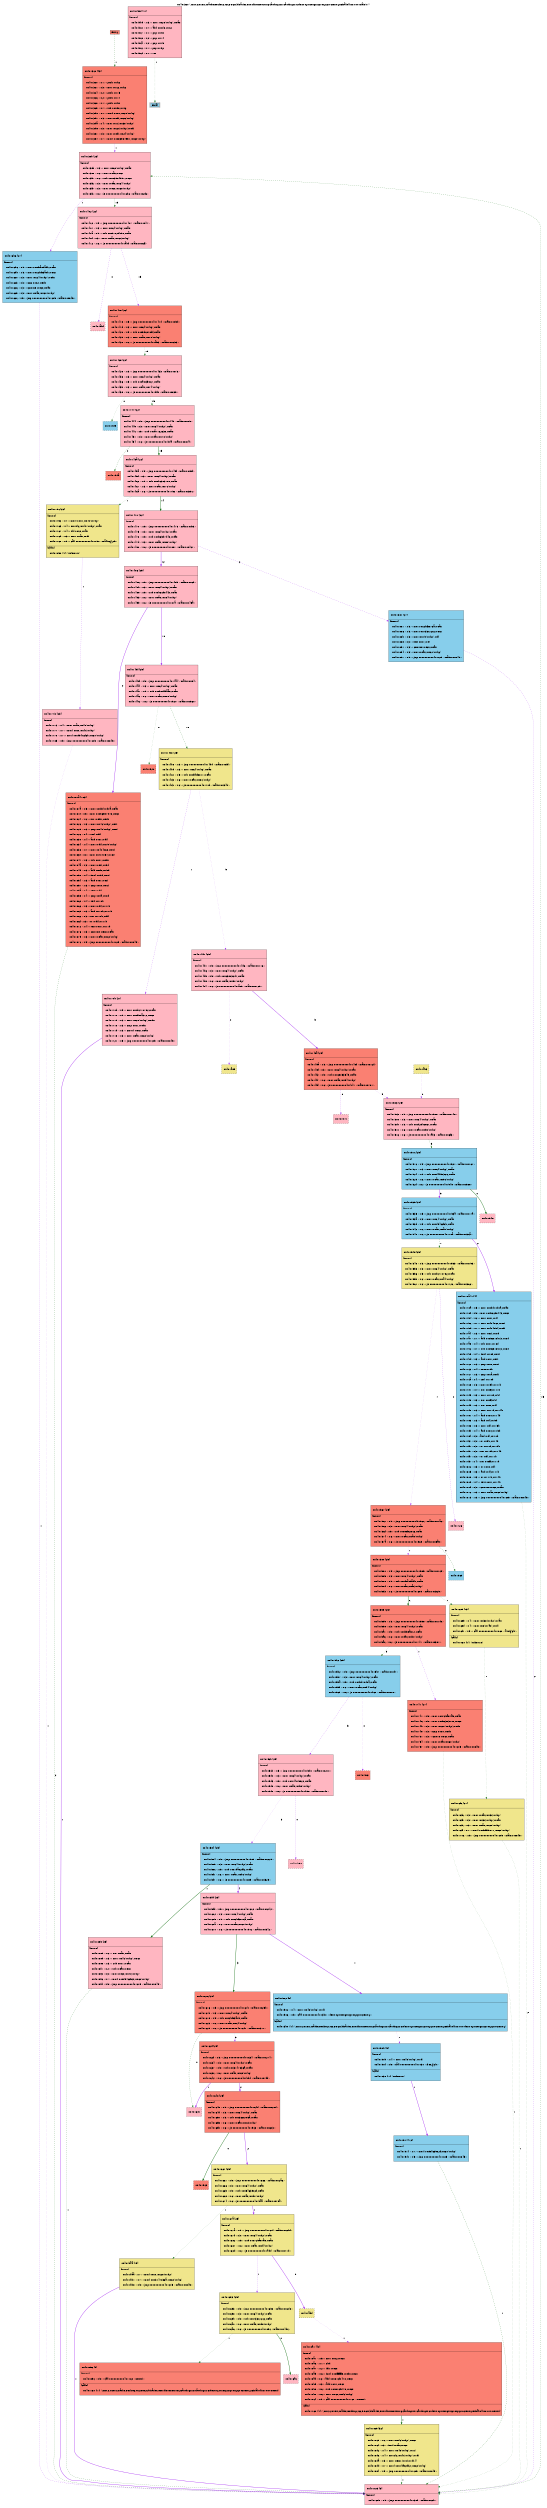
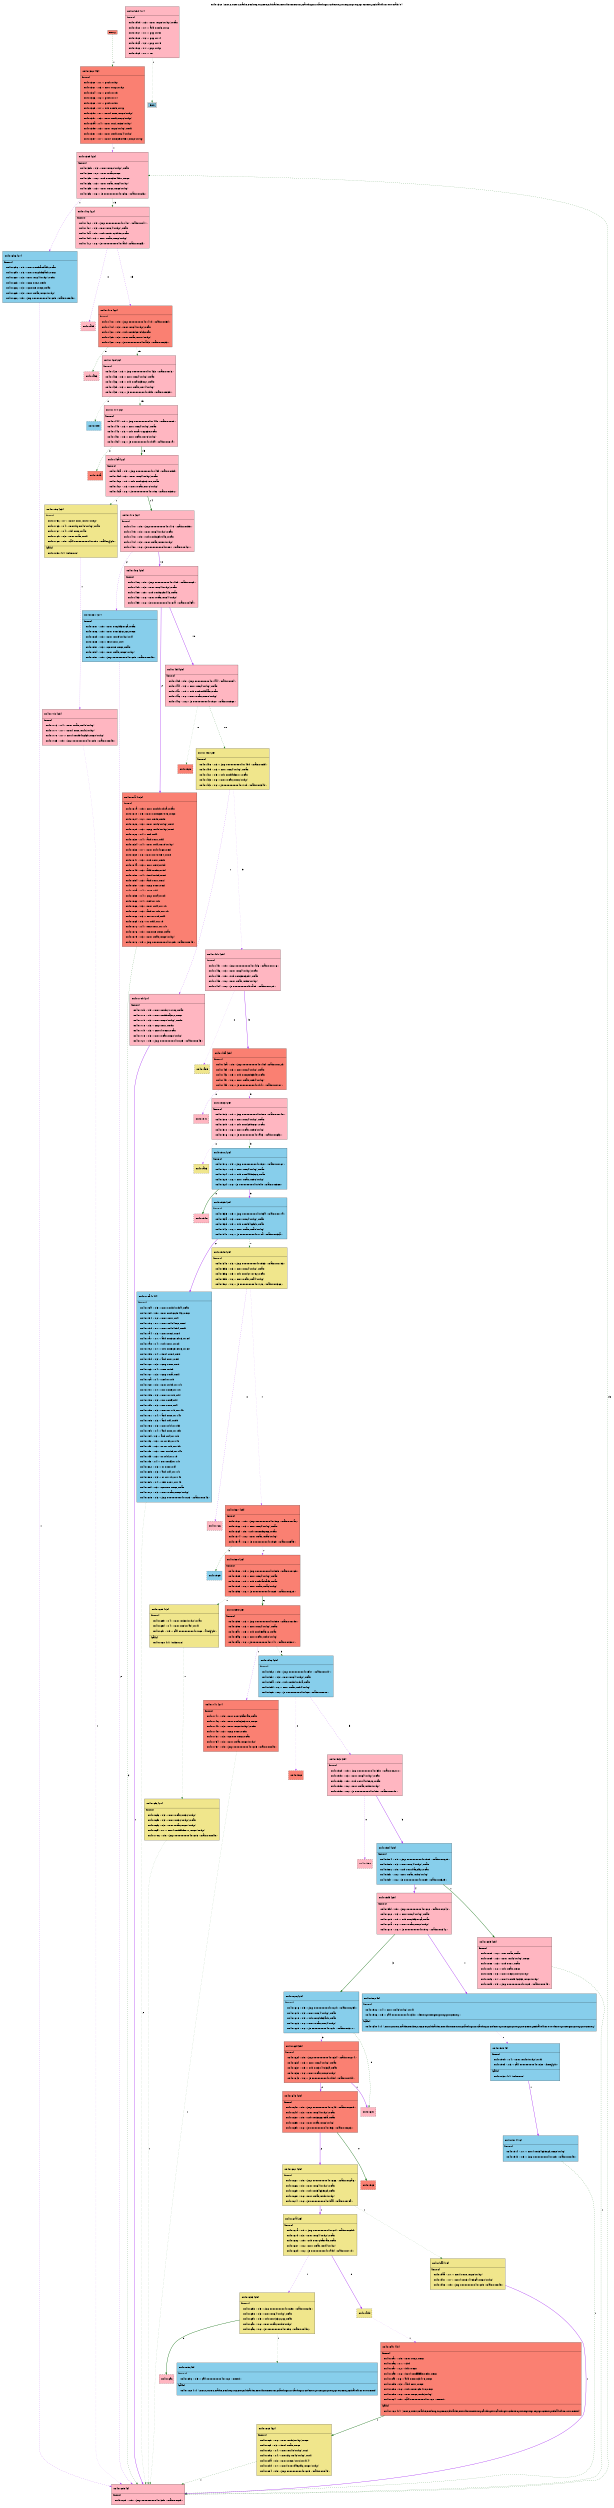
node "Final": label "Final" -> "Exit"
node "0x401a53": added
edge "0x401ab3" -> "0x401503 [25]": reversed
edge "0x4015cb [25]" -> "0x4015e4 [25]": style dotted -> bold
node "0x401616 [25]": fillcolor salmon -> skyblue
node "0x40189c [5]": fillcolor salmon -> skyblue
